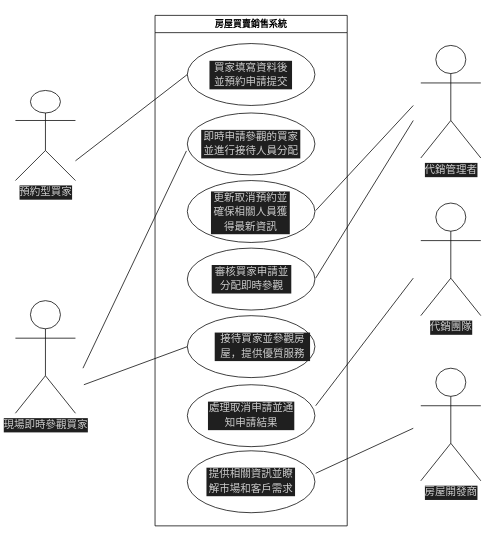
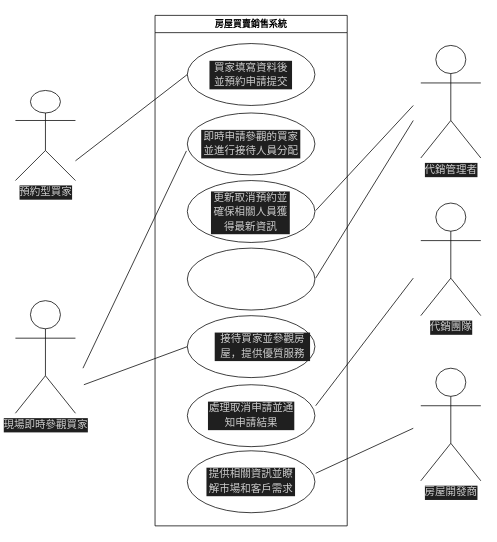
node "審核買家申請並分配即時參觀": removed
